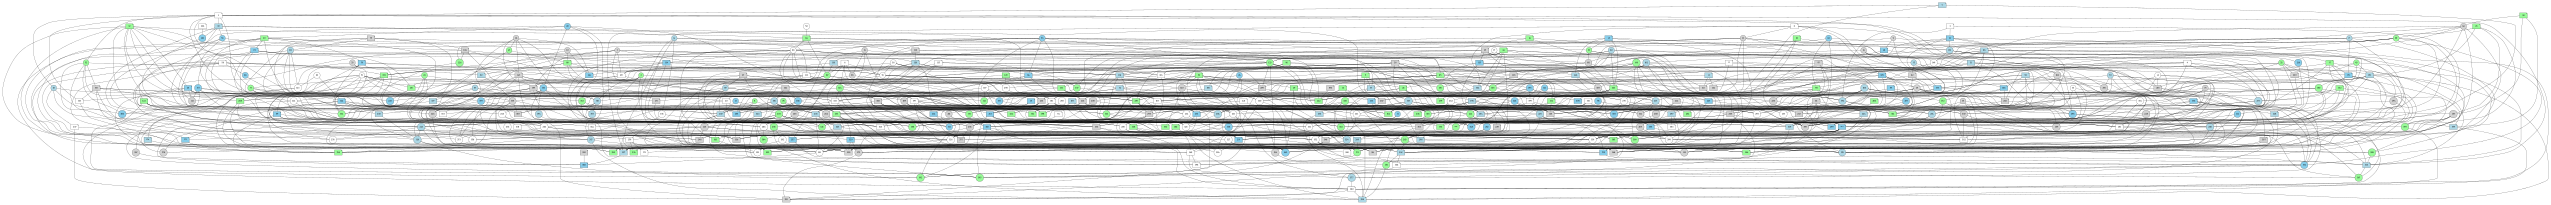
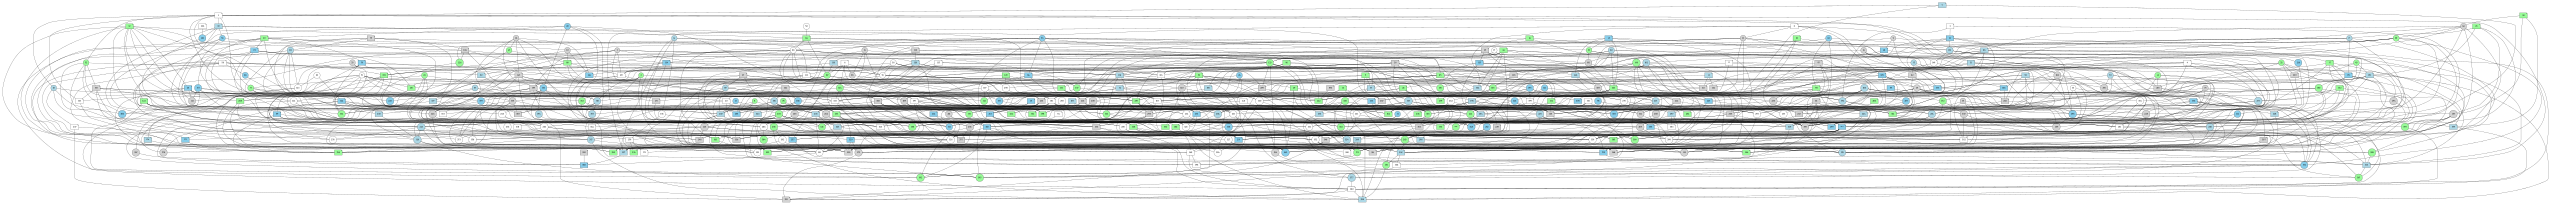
node "42": fillcolor white -> palegreen
